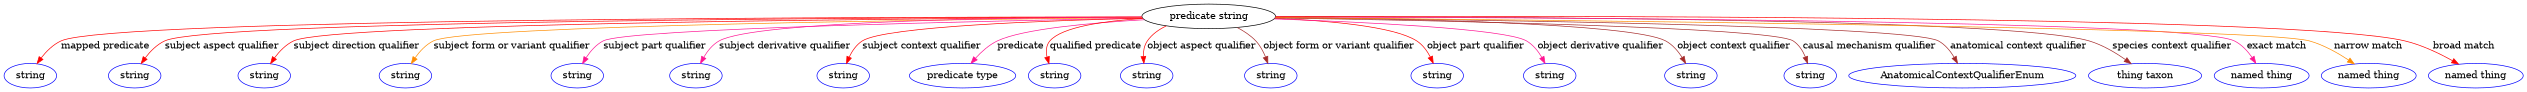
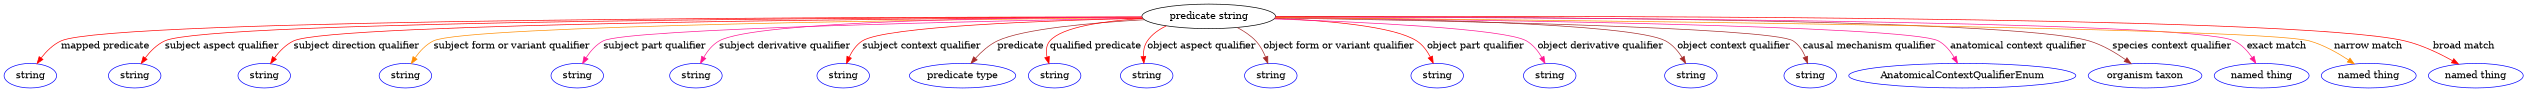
edge "predicate string" -> "predicate type": color deeppink -> brown
edge "predicate string" -> "AnatomicalContextQualifierEnum": color brown -> deeppink
node "thing taxon": label "thing taxon" -> "organism taxon"
